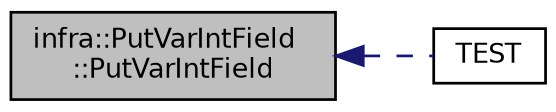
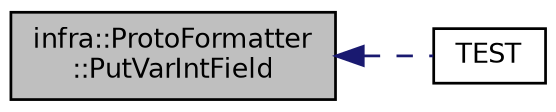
node "infra::PutVarIntField ::PutVarIntField": label "infra::PutVarIntField ::PutVarIntField" -> "infra::ProtoFormatter ::PutVarIntField"
